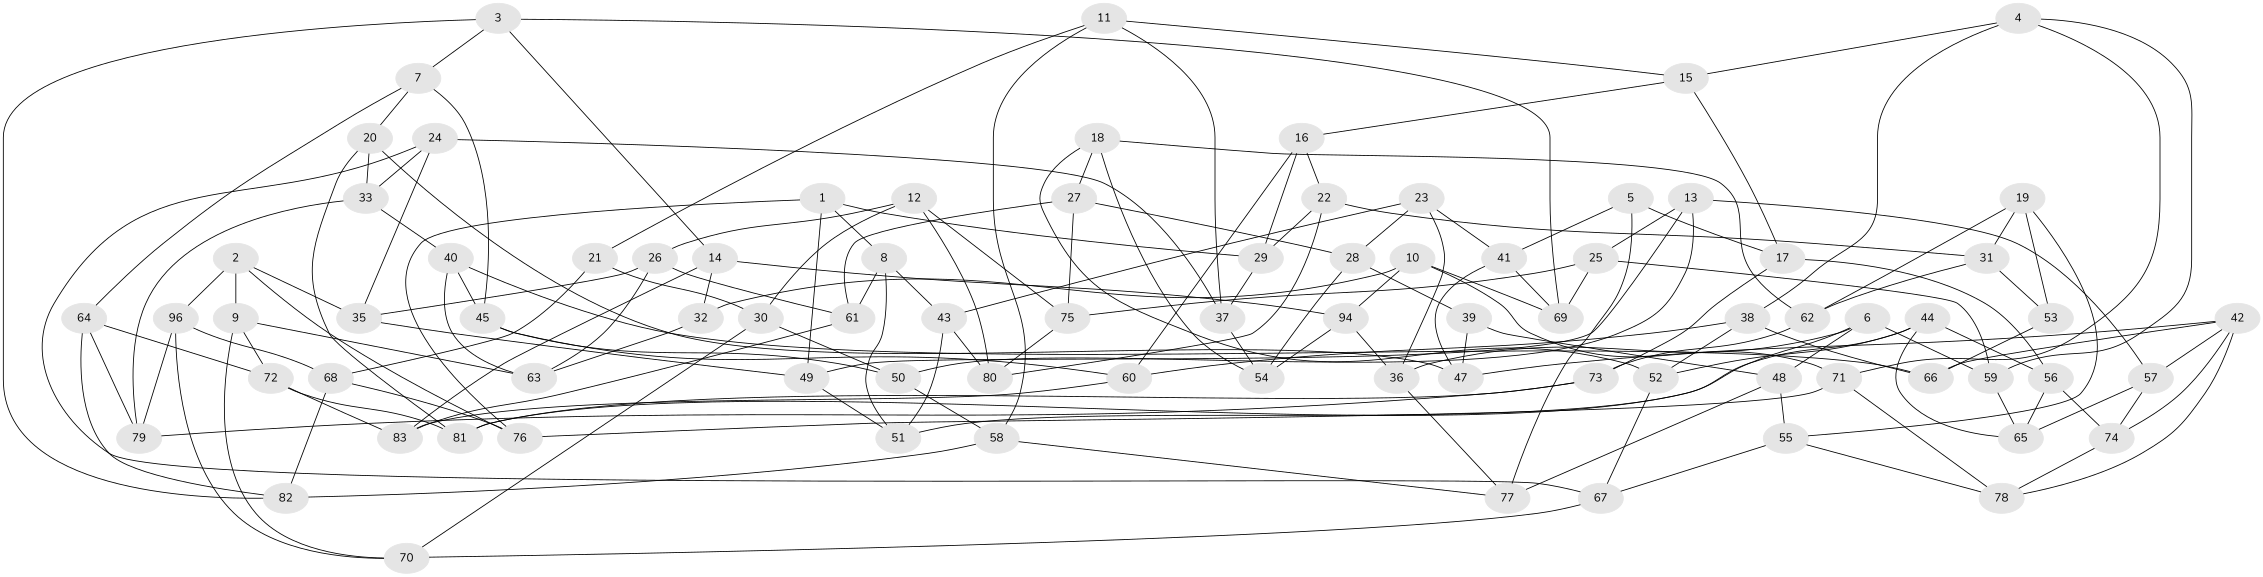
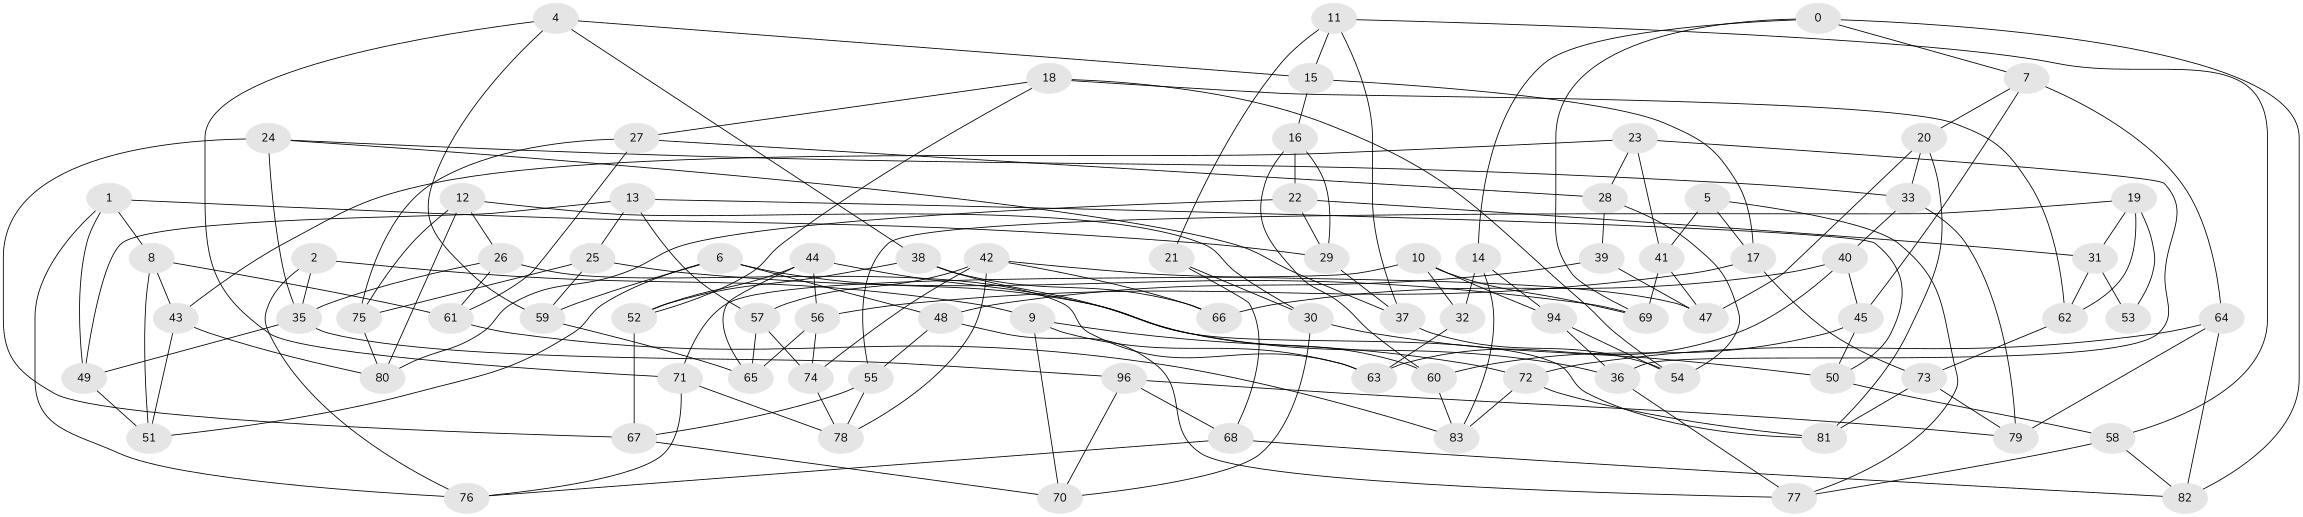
node "3": label "3" -> "0"
edge "2" -- "96": now "35" -- "96"
edge "53" -- "66": removed
